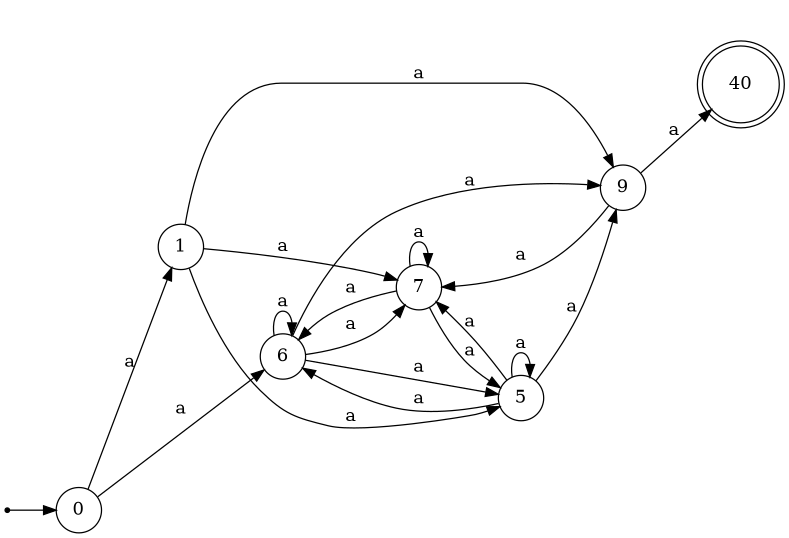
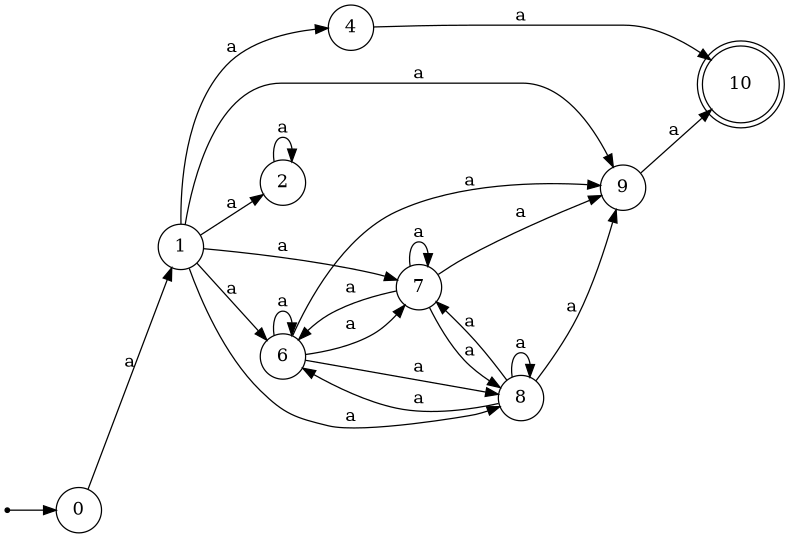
node "4": added
node "40": label "40" -> "10"
node "2": added
edge "9" -> "7": reversed
node "5": label "5" -> "8"
edge "0" -> "6": now "1" -> "6"
